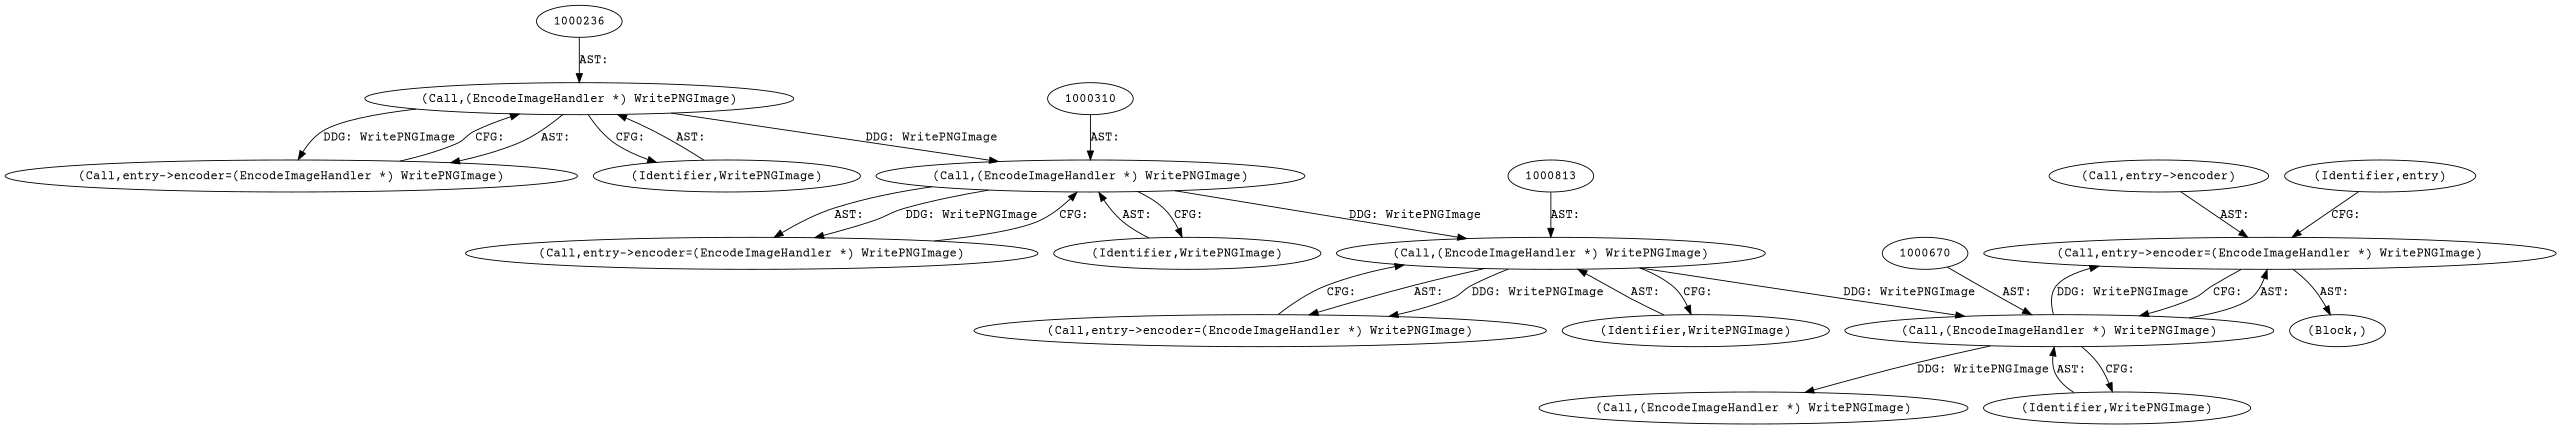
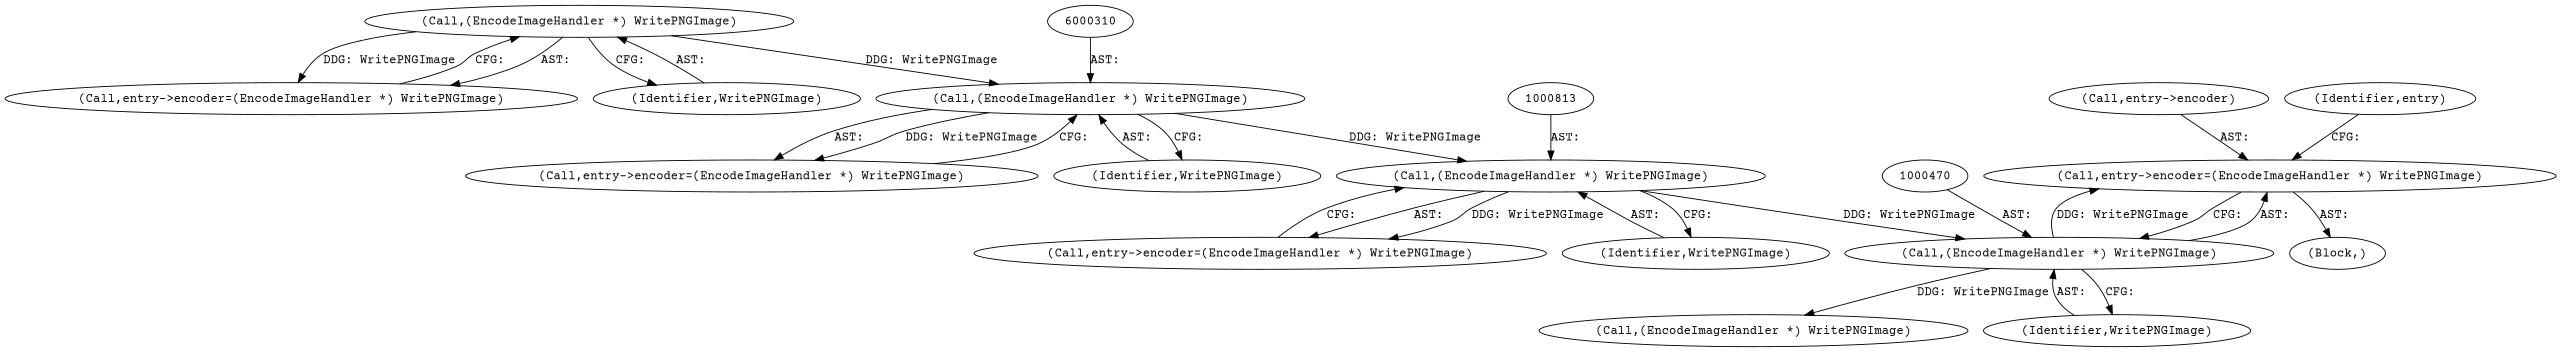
node "1000236": removed
node "1000310": label "1000310" -> "6000310"
node "1000670": label "1000670" -> "1000470"
